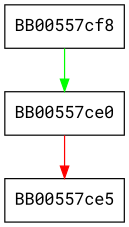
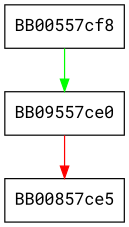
node "BB00557ce0": label "BB00557ce0" -> "BB09557ce0"
node "BB00557ce5": label "BB00557ce5" -> "BB00857ce5"
